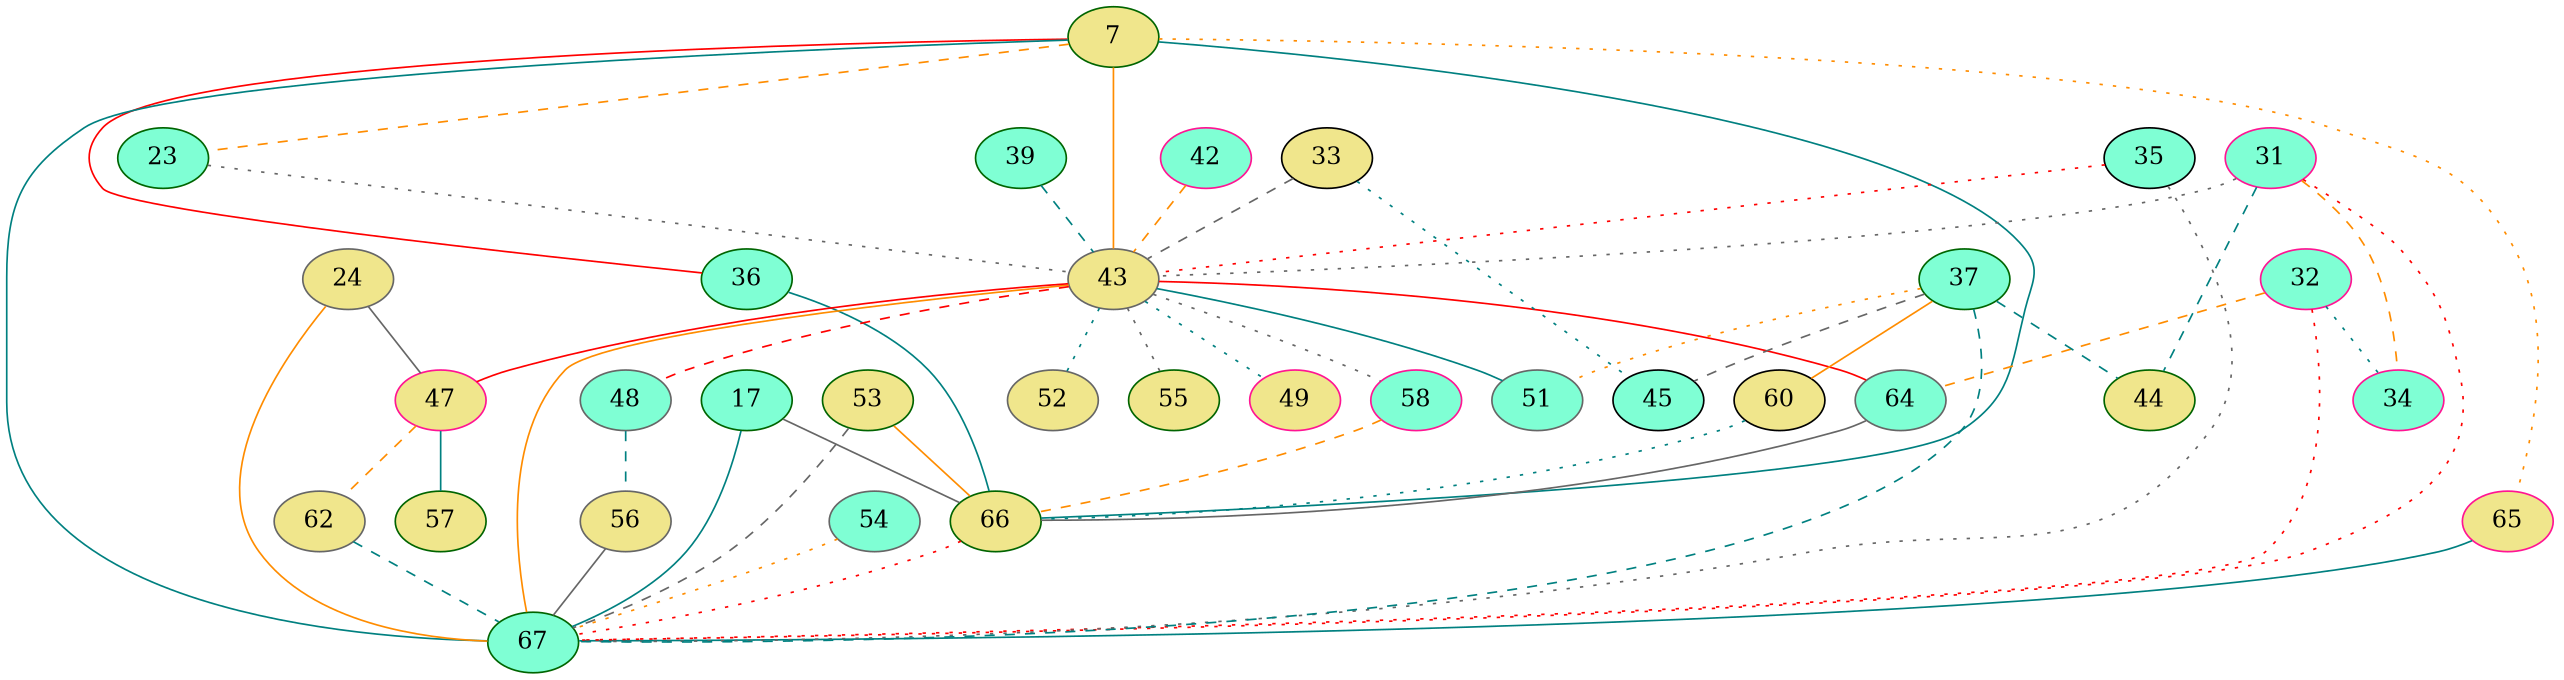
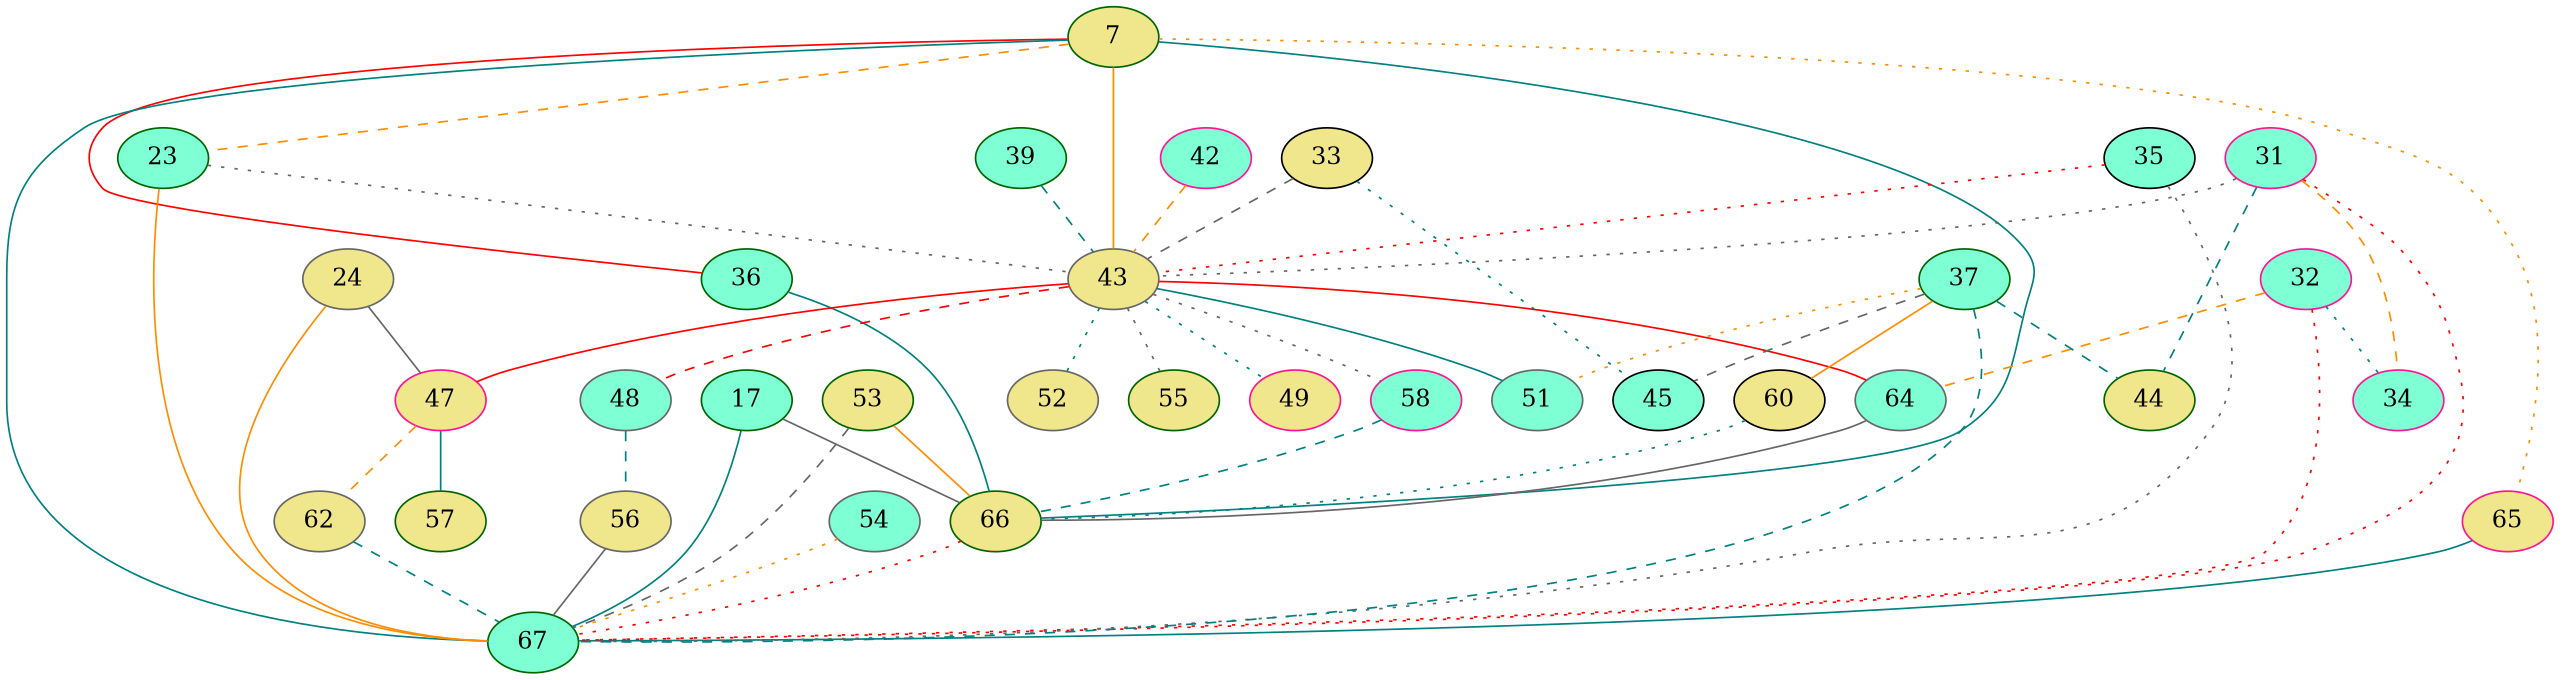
edge "43" -- "67": now "23" -- "67"
edge "58" -- "66": color darkorange -> teal
